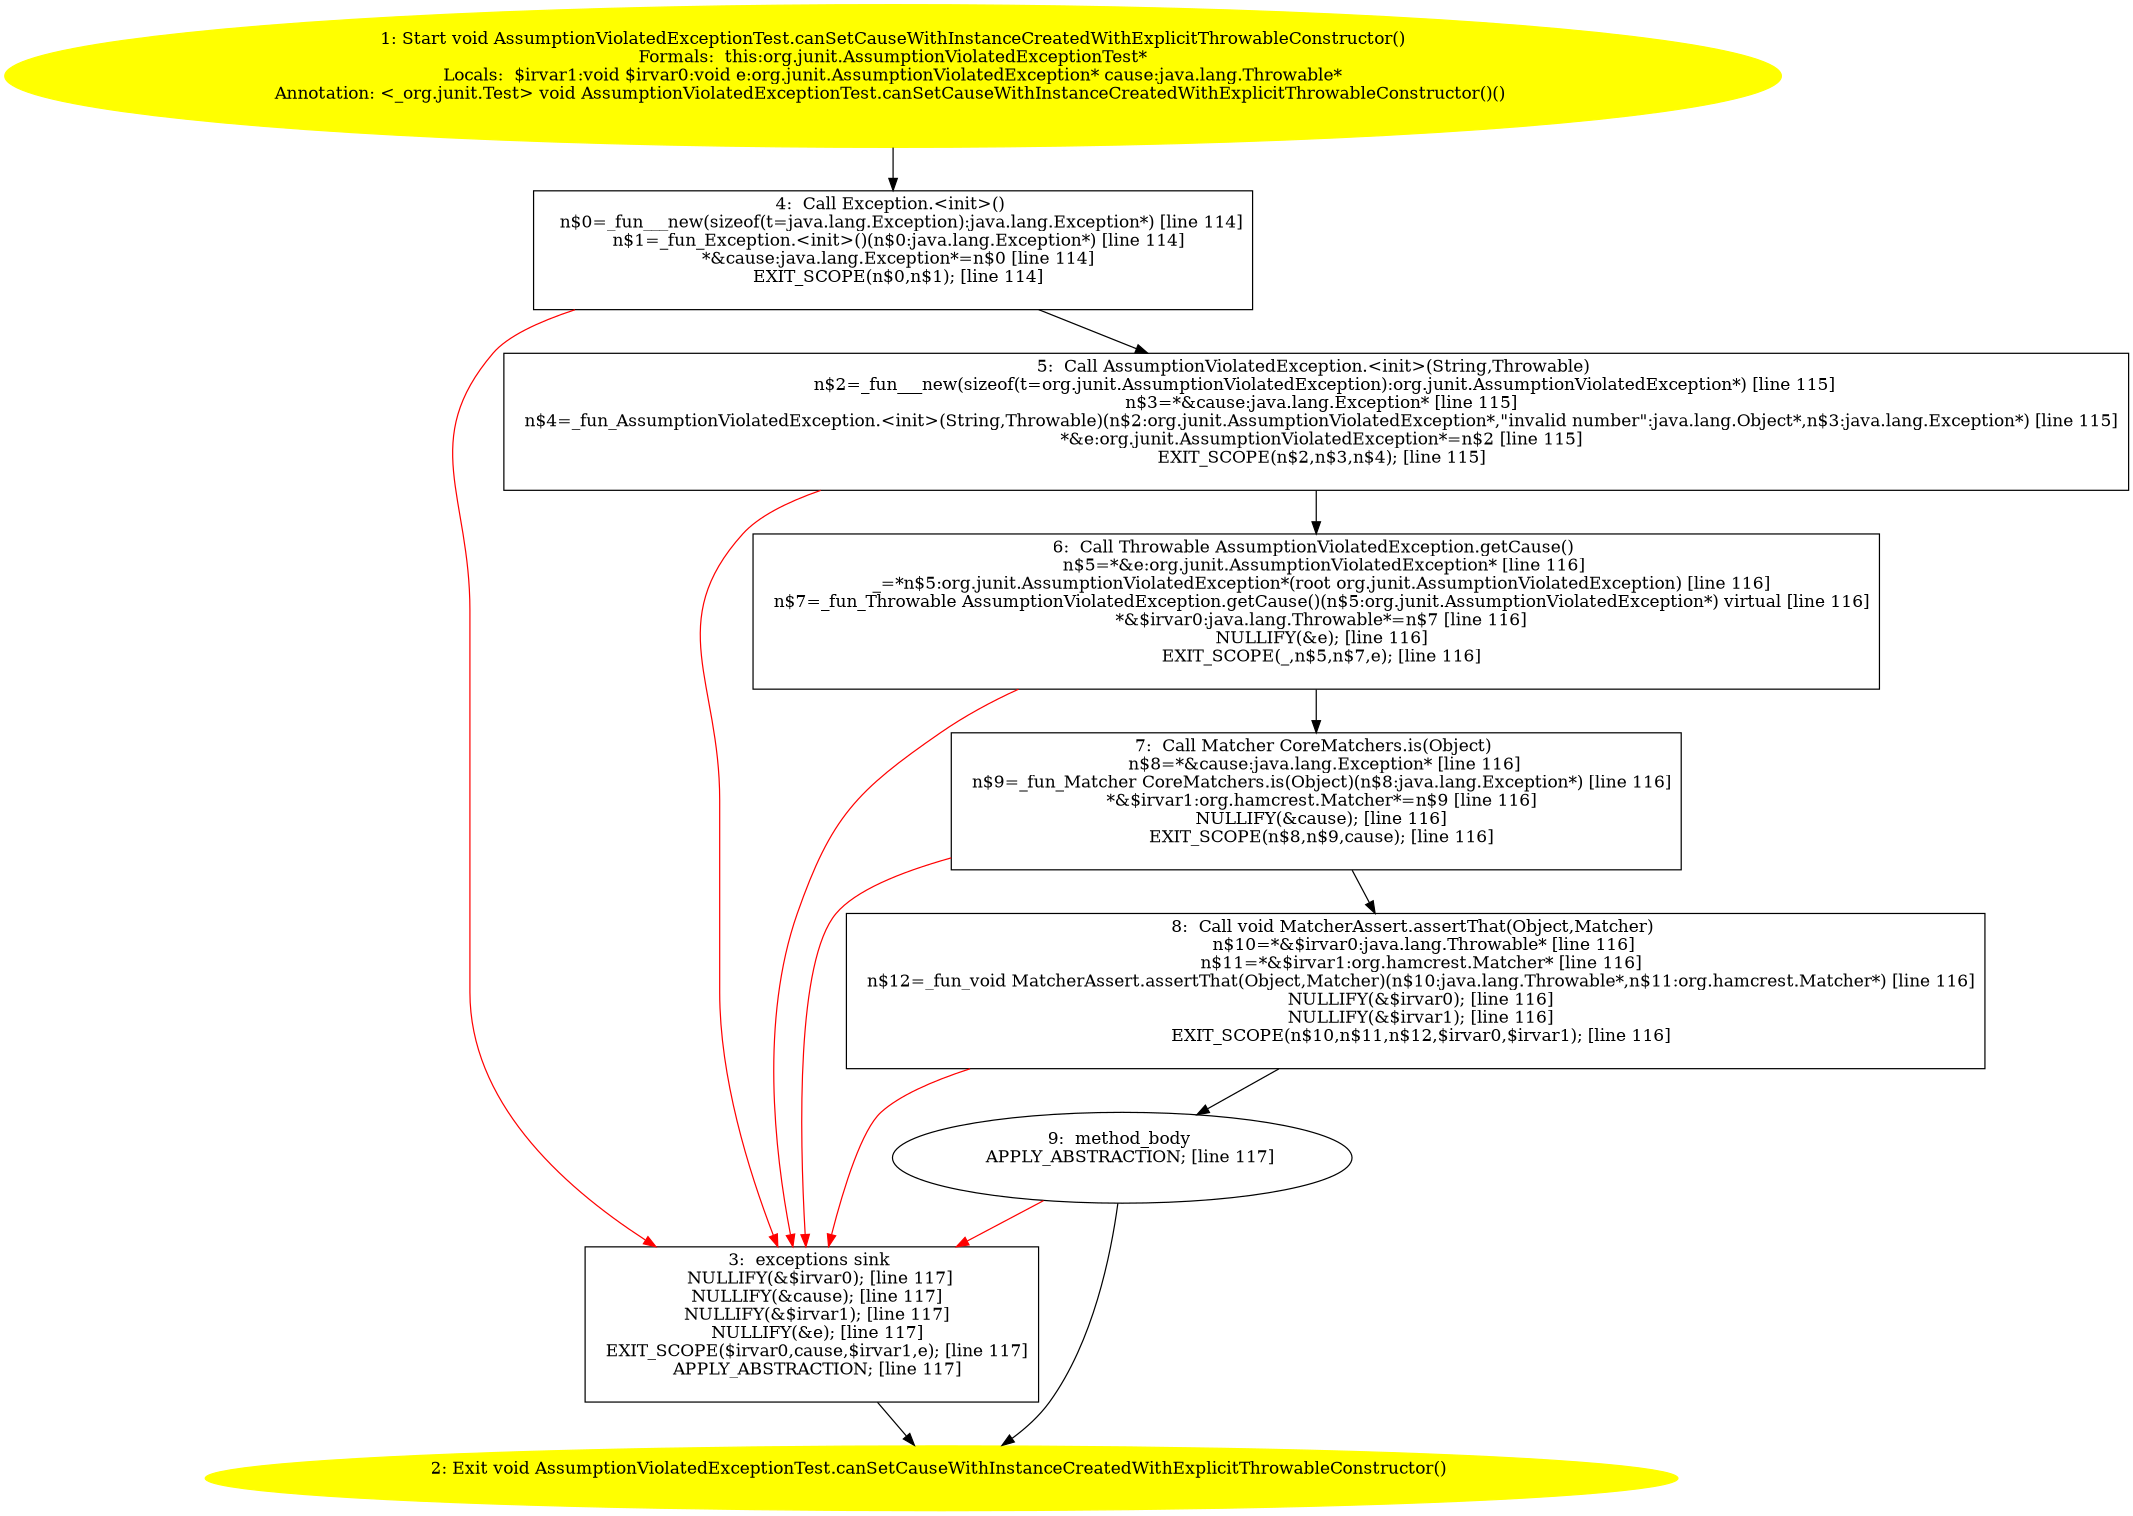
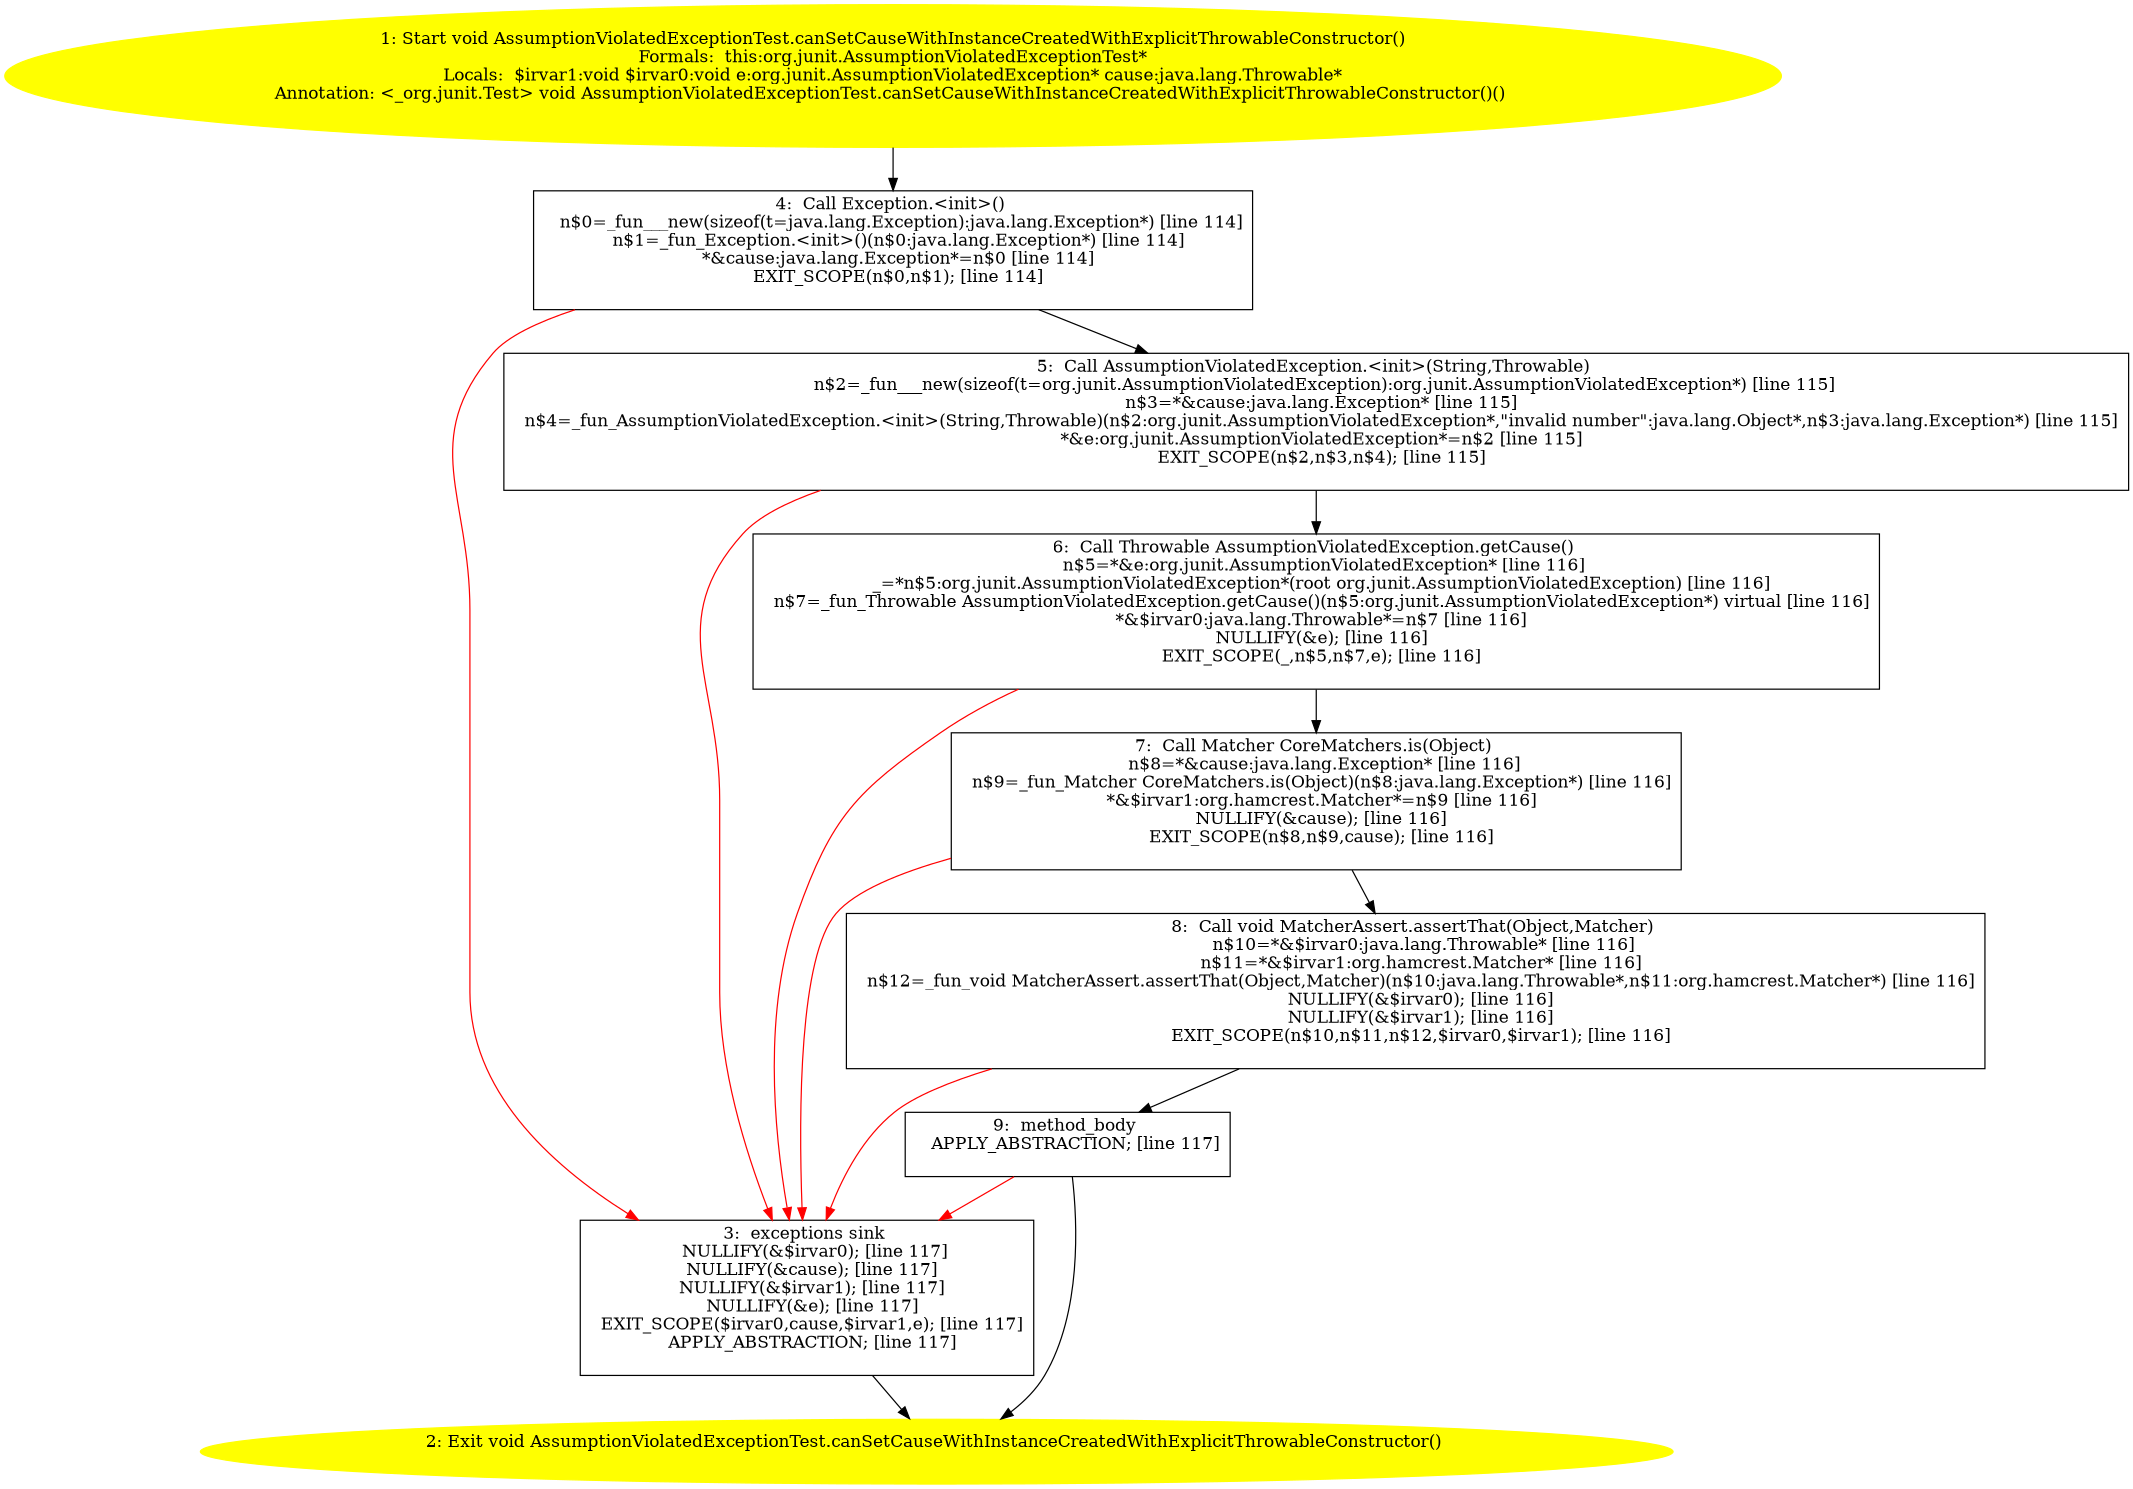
node "9:  method_body APPLY_ABSTRACTION; [line 117]": shape ellipse -> box
